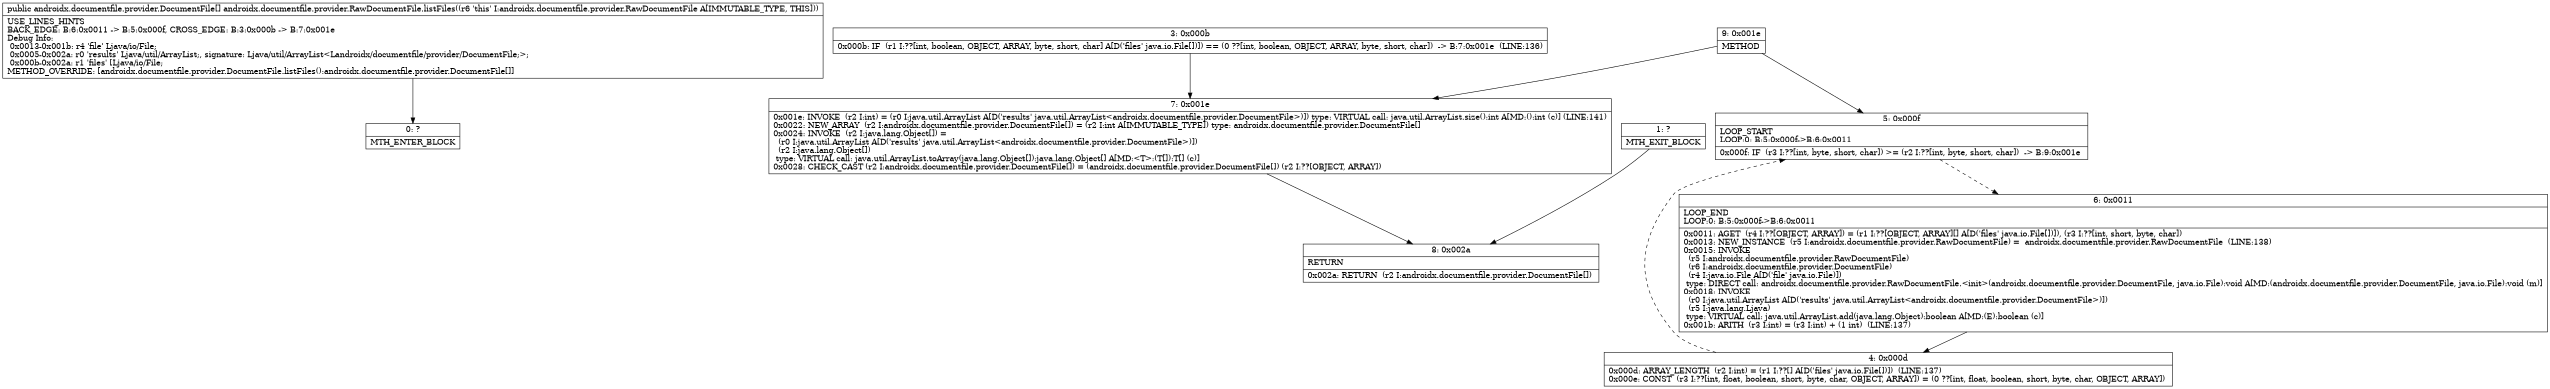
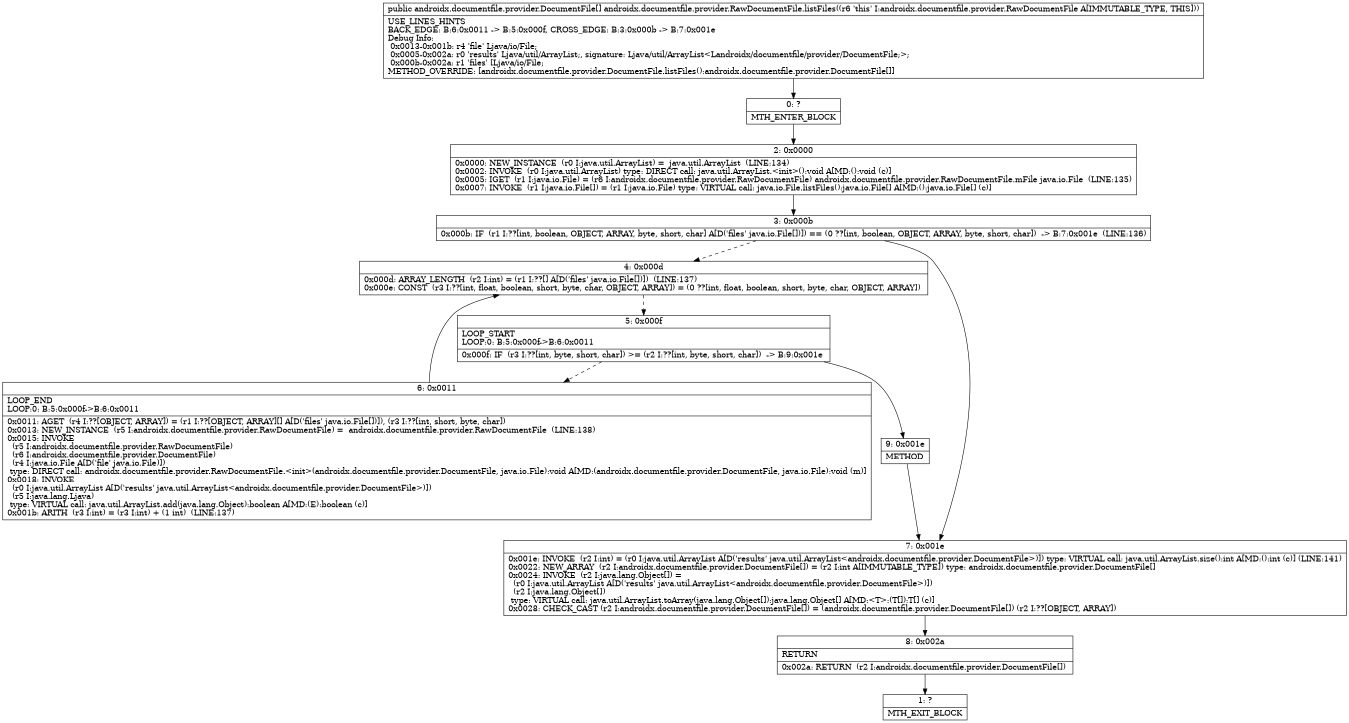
edge "9: 0x001e" -> "5: 0x000f": reversed
node "2: 0x0000": added
edge "1: ?" -> "8: 0x002a": reversed
edge "3: 0x000b" -> "4: 0x000d": added
